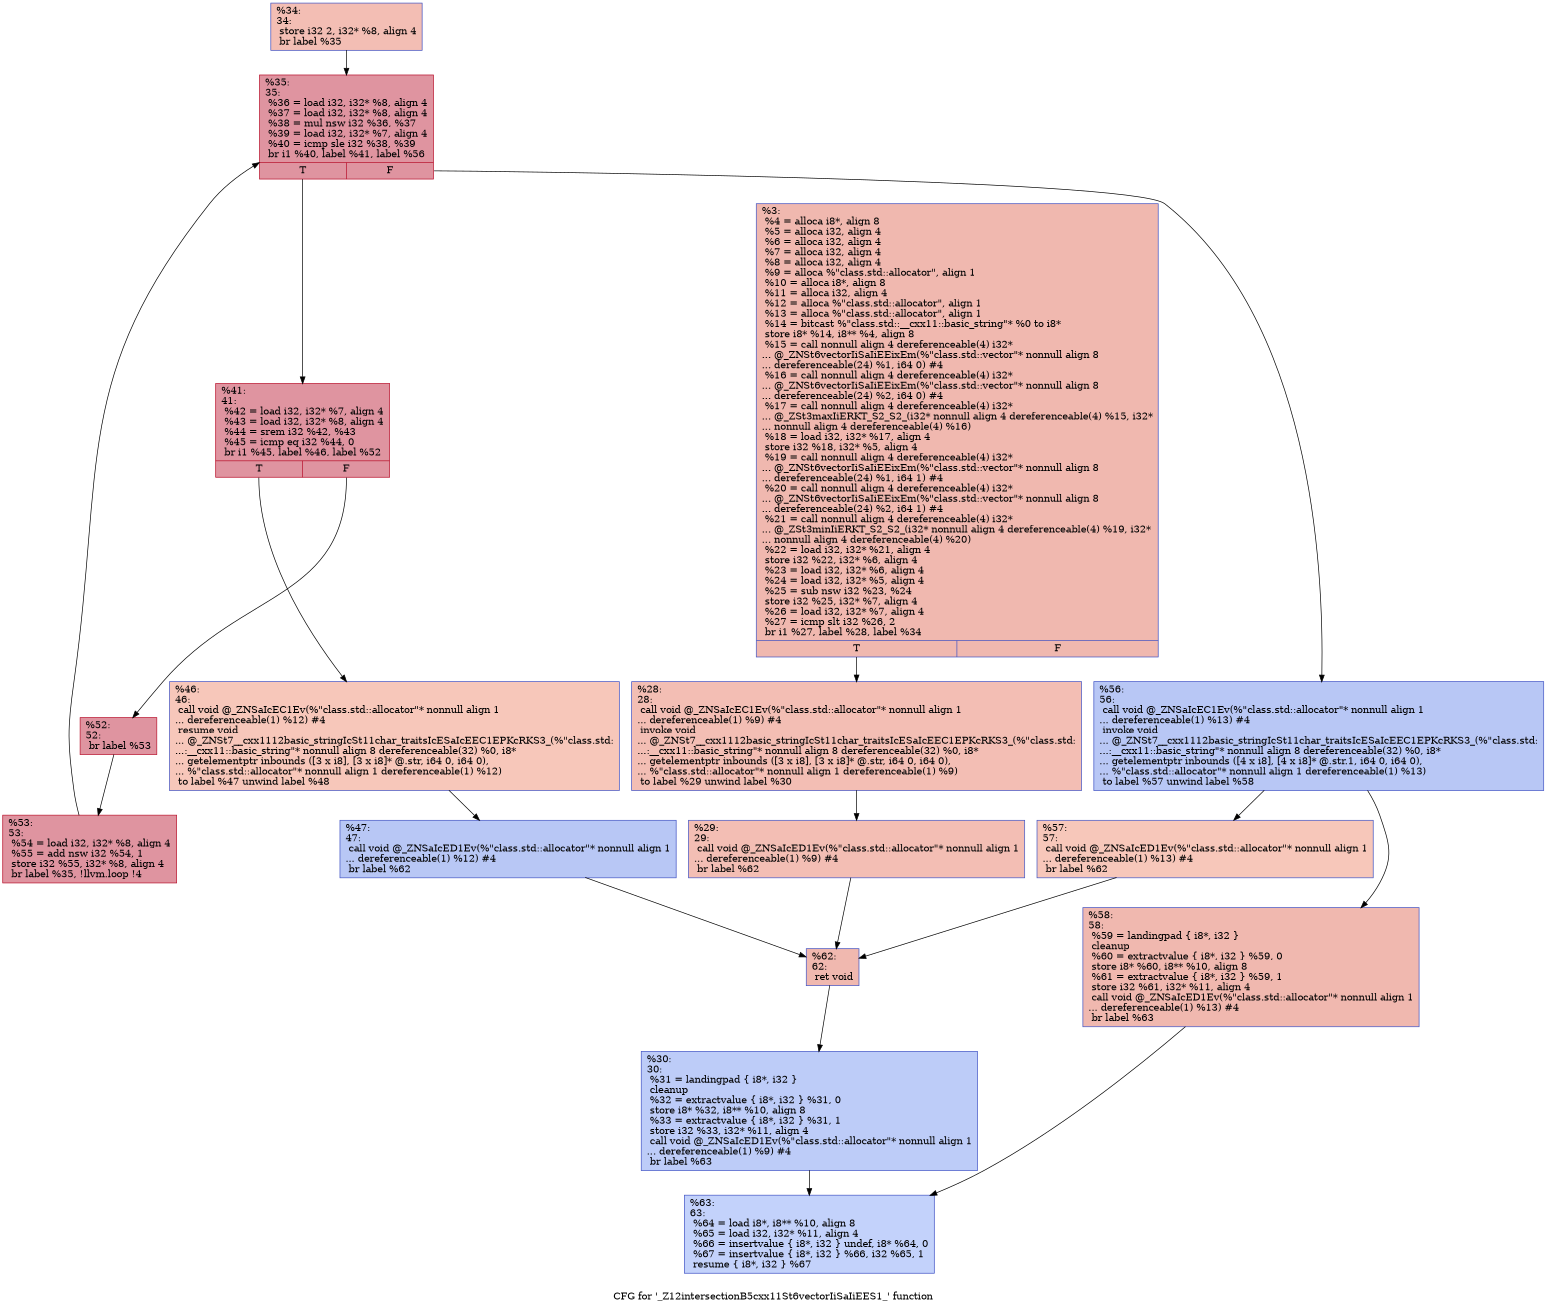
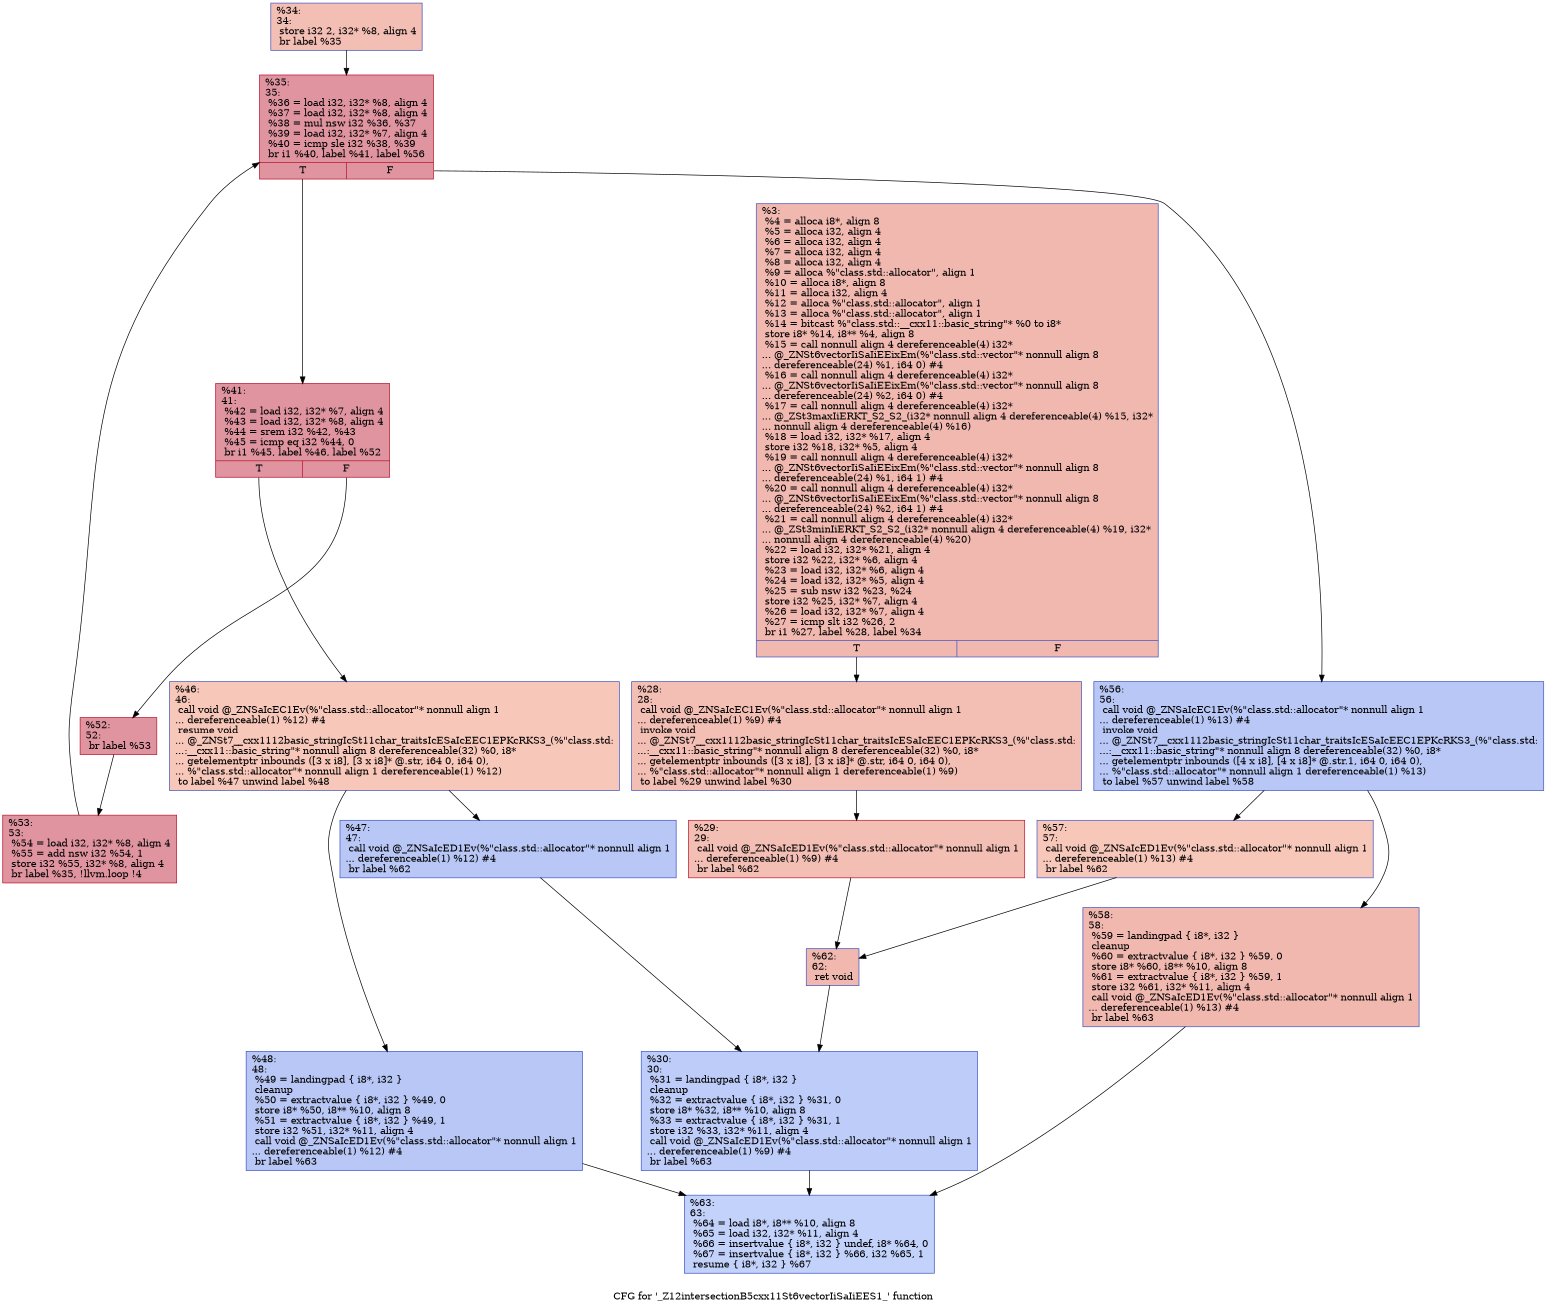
node "%29:": color #3d50c3ff -> #b70d28ff
edge "%47:" -> "%62:": now "%47:" -> "%30:"
node "%48:": added
